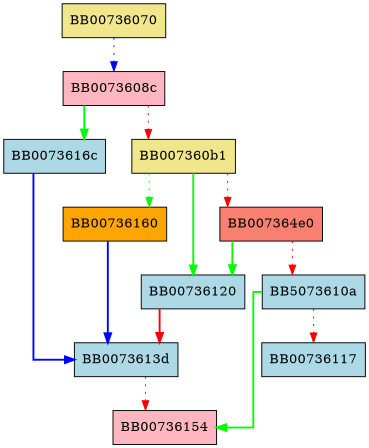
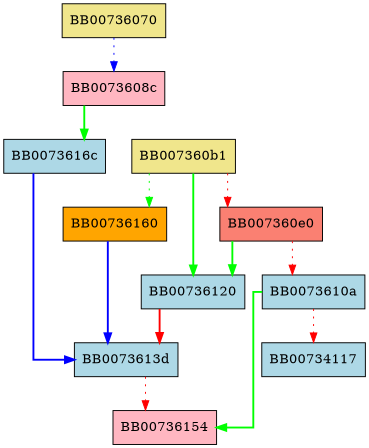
edge "BB0073608c" -> "BB007360b1": removed
node "BB007364e0": label "BB007364e0" -> "BB007360e0"
node "BB5073610a": label "BB5073610a" -> "BB0073610a"
node "BB00736117": label "BB00736117" -> "BB00734117"
